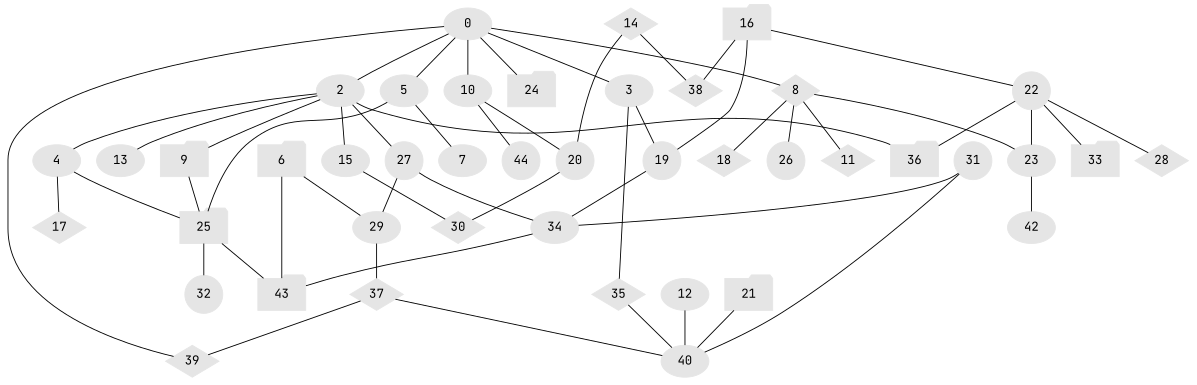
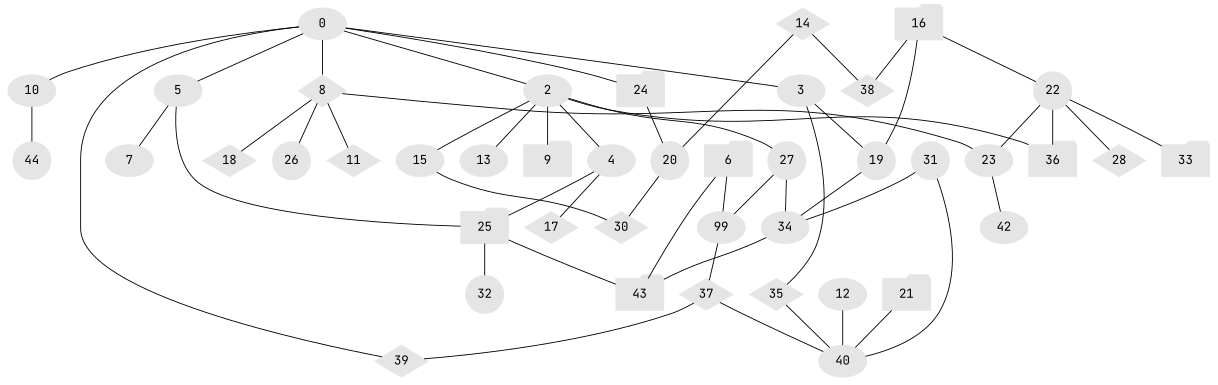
edge "10" -- "20": now "24" -- "20"
edge "9" -- "25": removed
node "29": label "29" -> "99"
